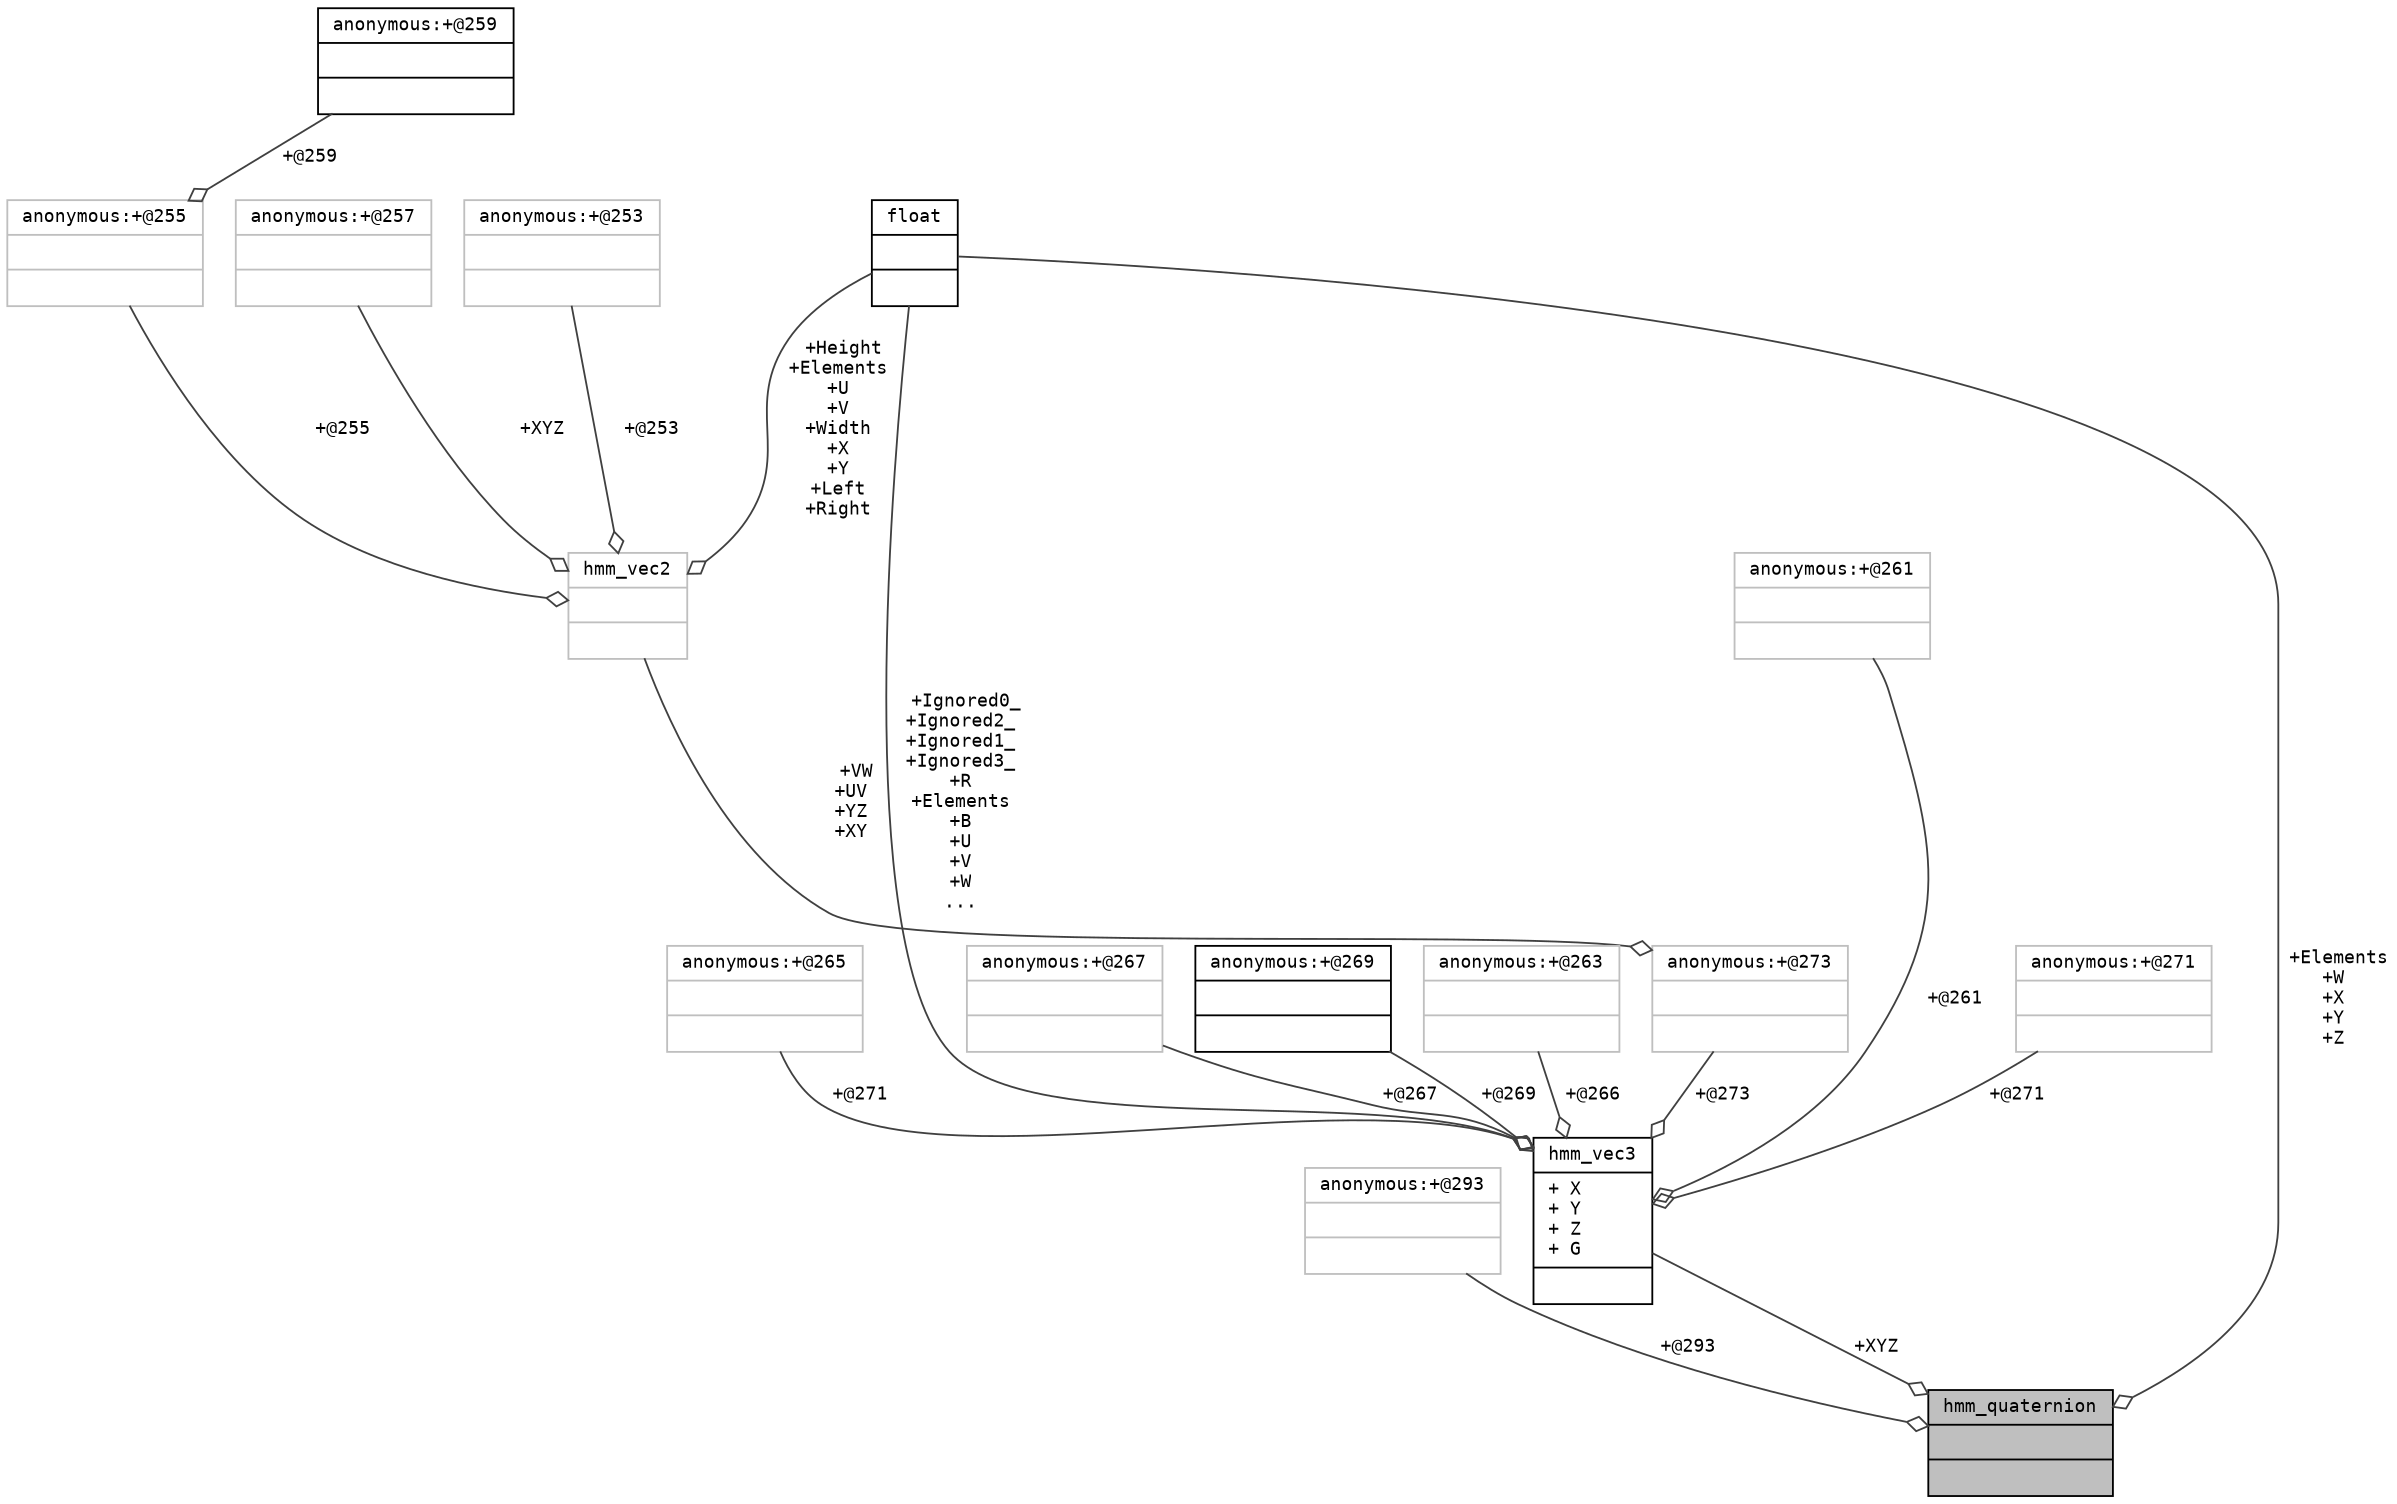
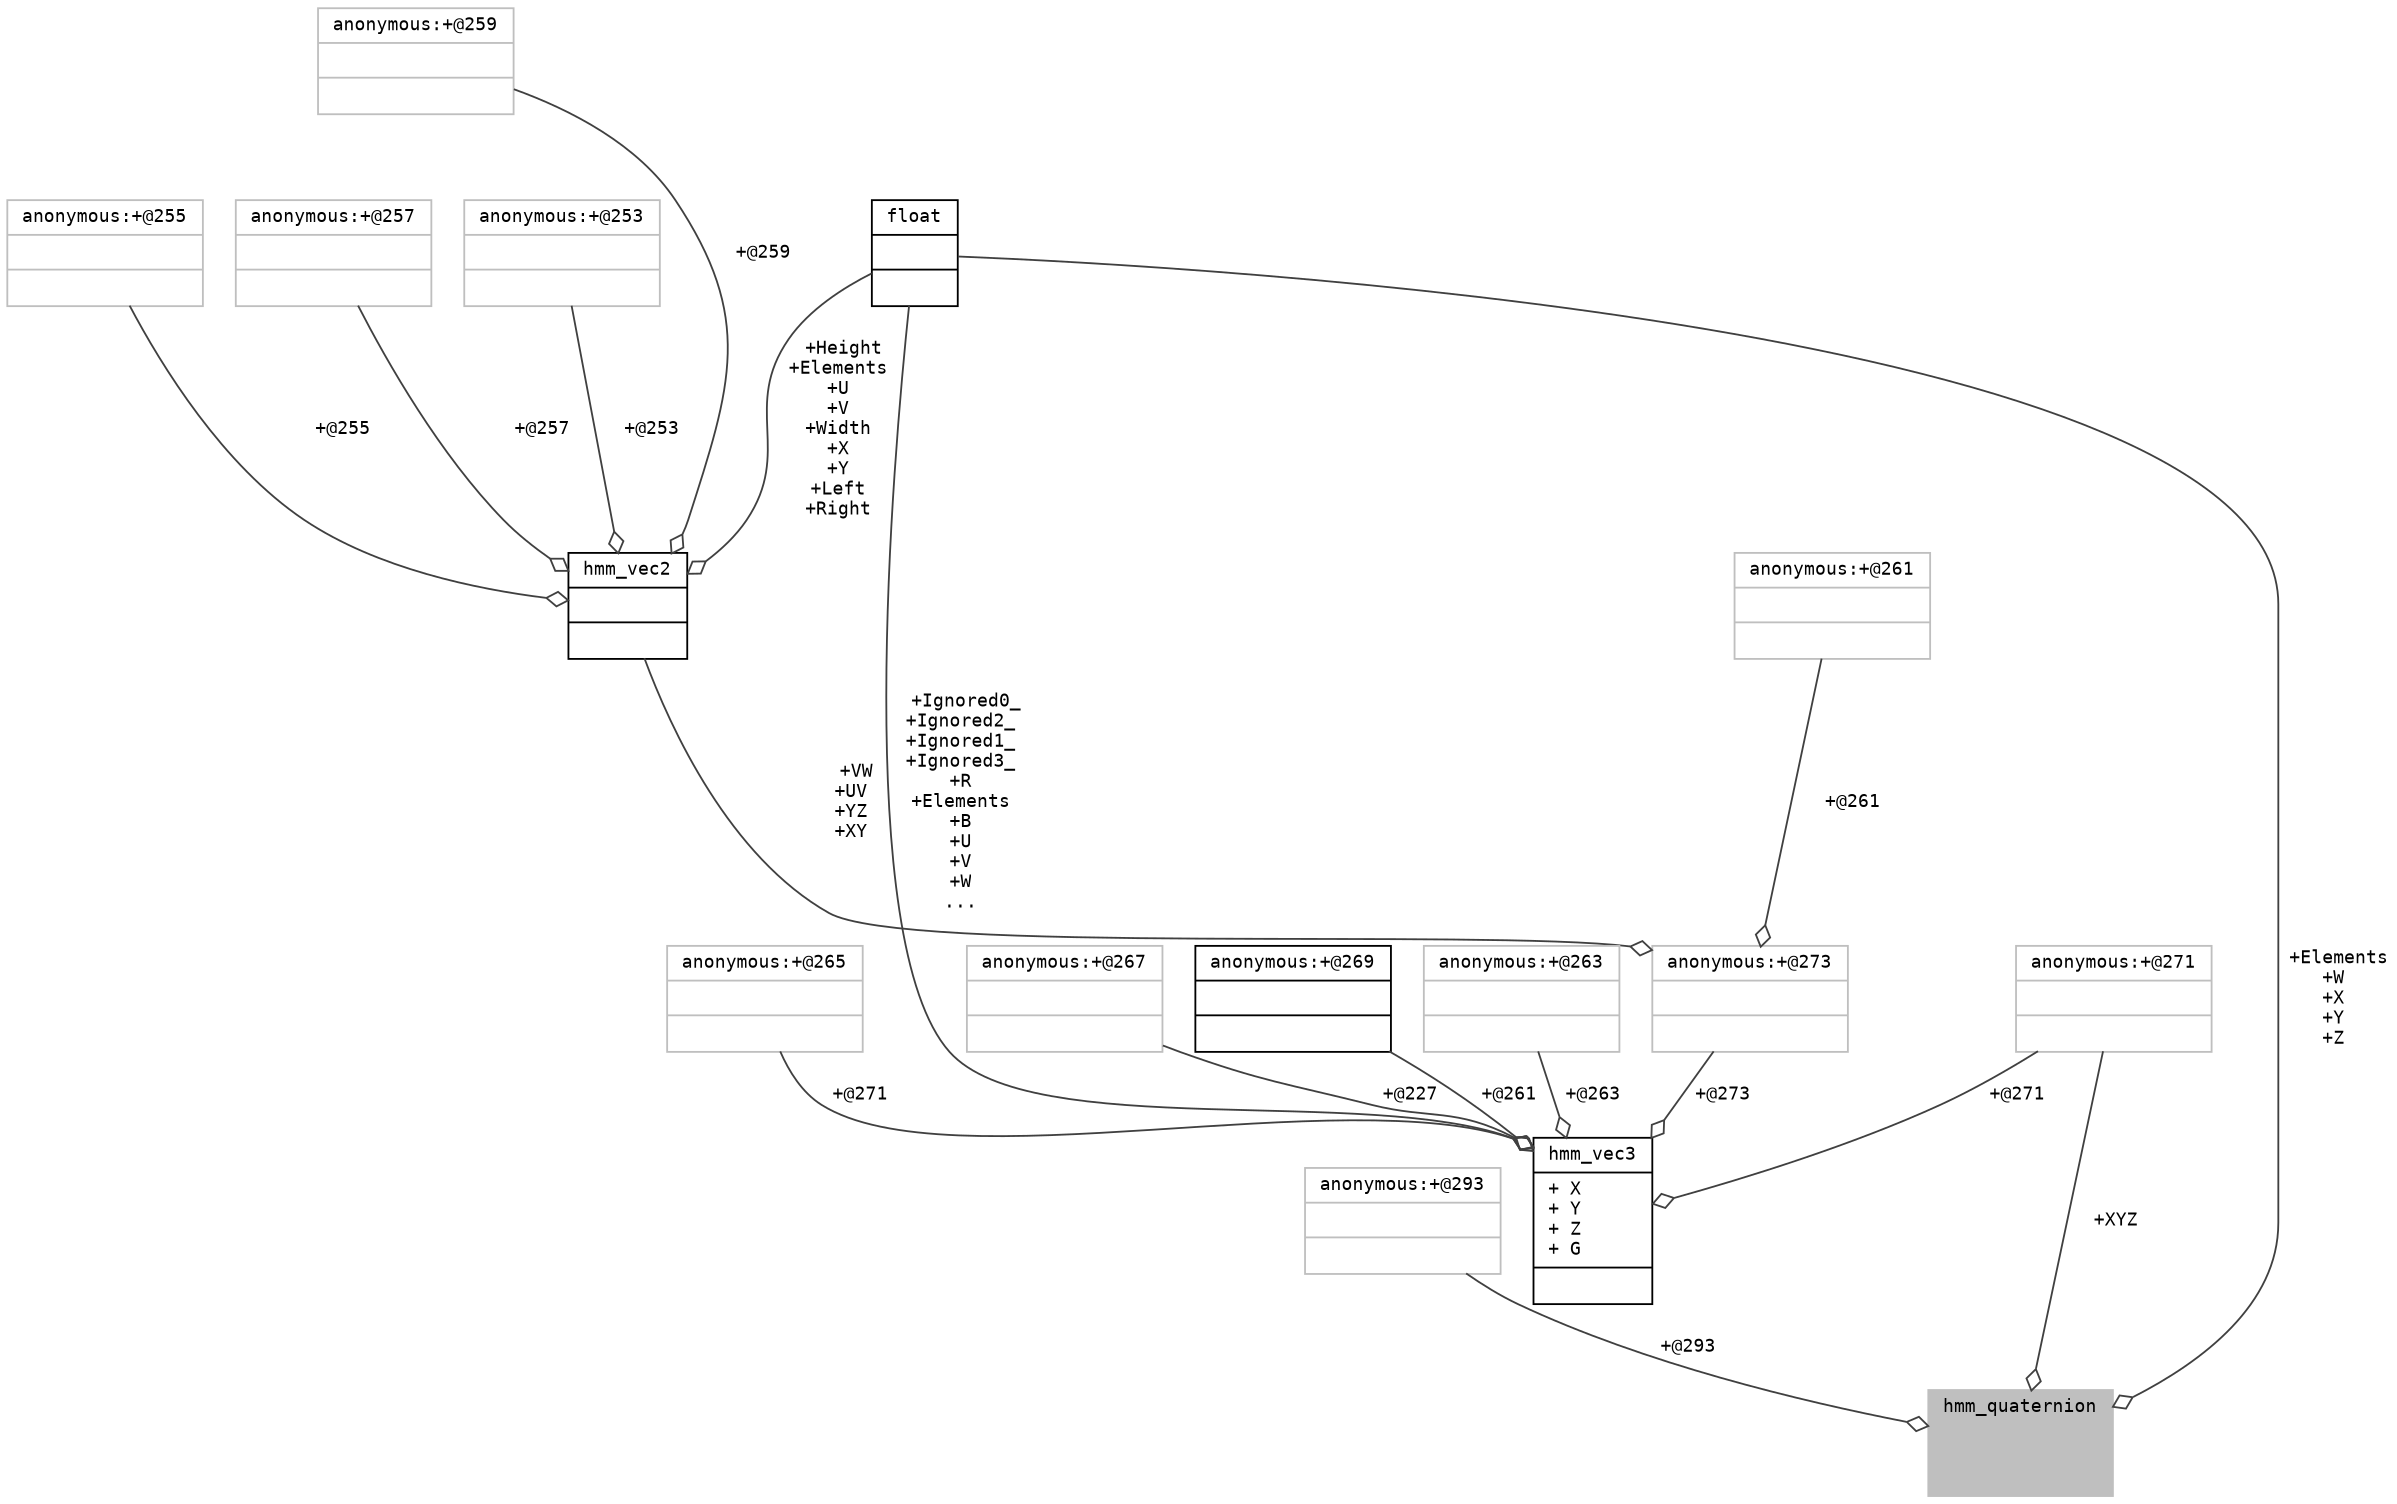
node "anonymous:+@259": color black -> grey75
edge "anonymous:+@259" -> "anonymous:+@255": now "anonymous:+@259" -> "hmm_vec2"
edge "anonymous:+@257" -> "hmm_vec2": label " +XYZ" -> " +@257"
node "hmm_vec2": color grey75 -> black
edge "anonymous:+@261" -> "hmm_vec3": now "anonymous:+@261" -> "anonymous:+@273"
edge "anonymous:+@267" -> "hmm_vec3": label " +@267" -> " +@227"
edge "anonymous:+@269" -> "hmm_vec3": label " +@269" -> " +@261"
edge "anonymous:+@263" -> "hmm_vec3": label " +@266" -> " +@263"
edge "hmm_vec3" -> "hmm_quaternion": now "anonymous:+@271" -> "hmm_quaternion"
node "hmm_quaternion": color black -> grey75
